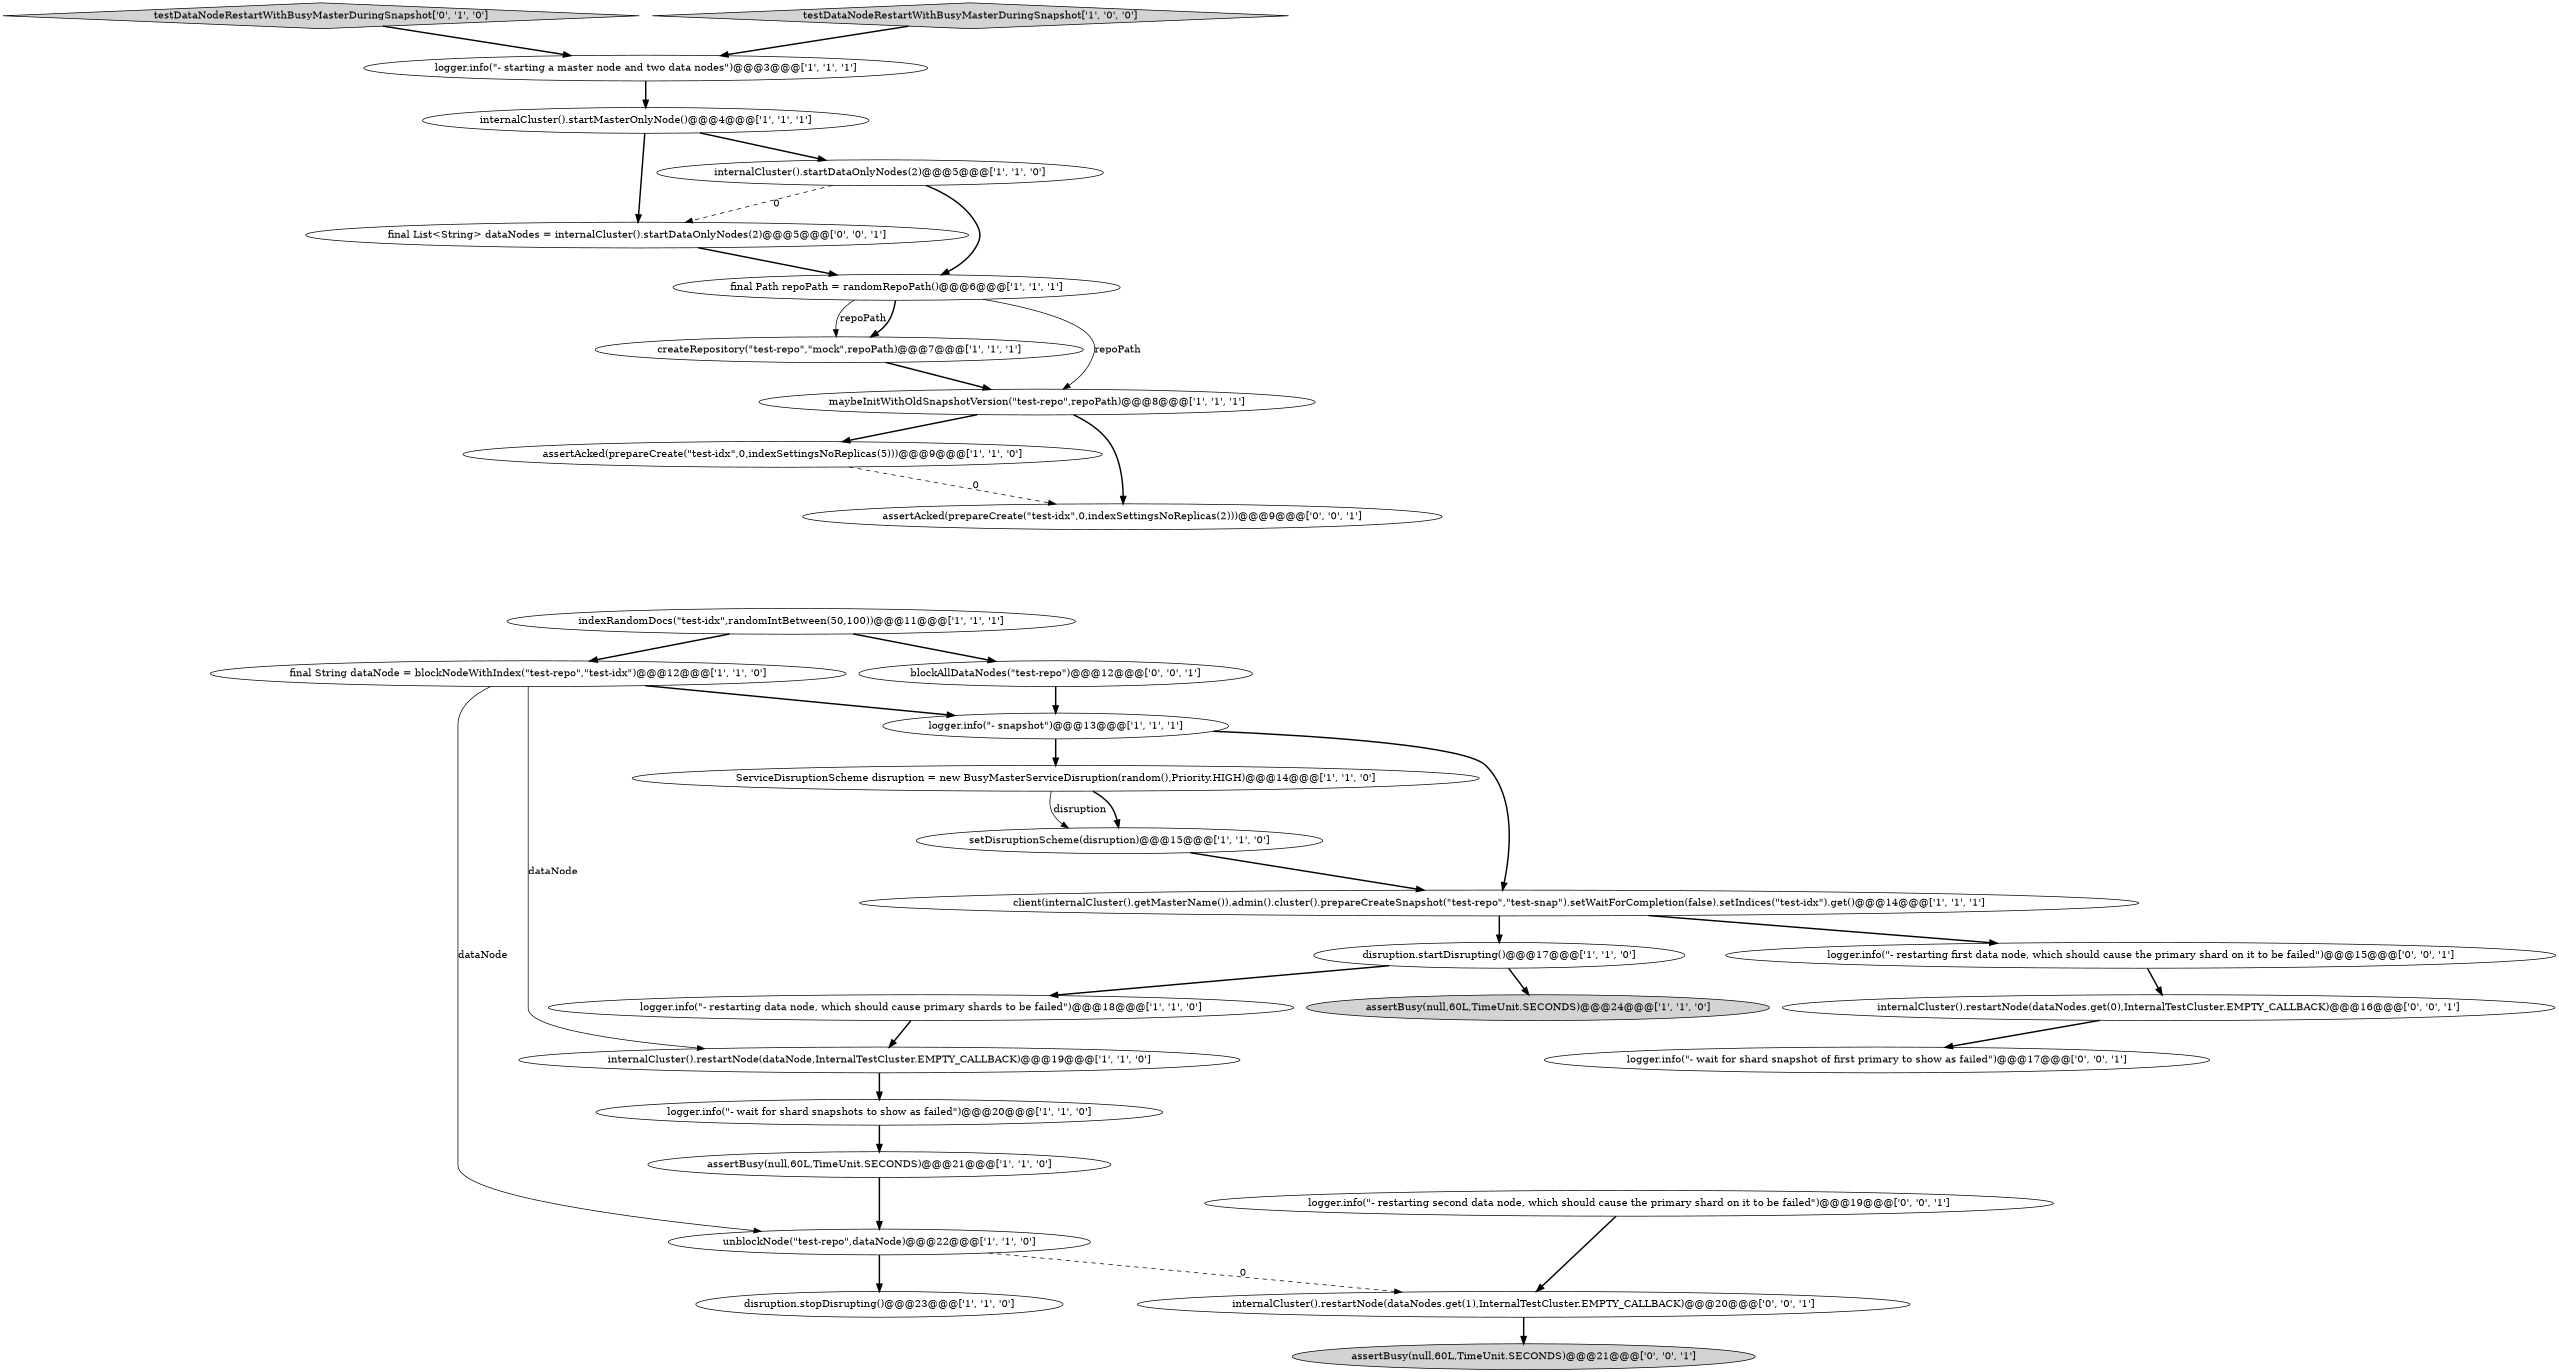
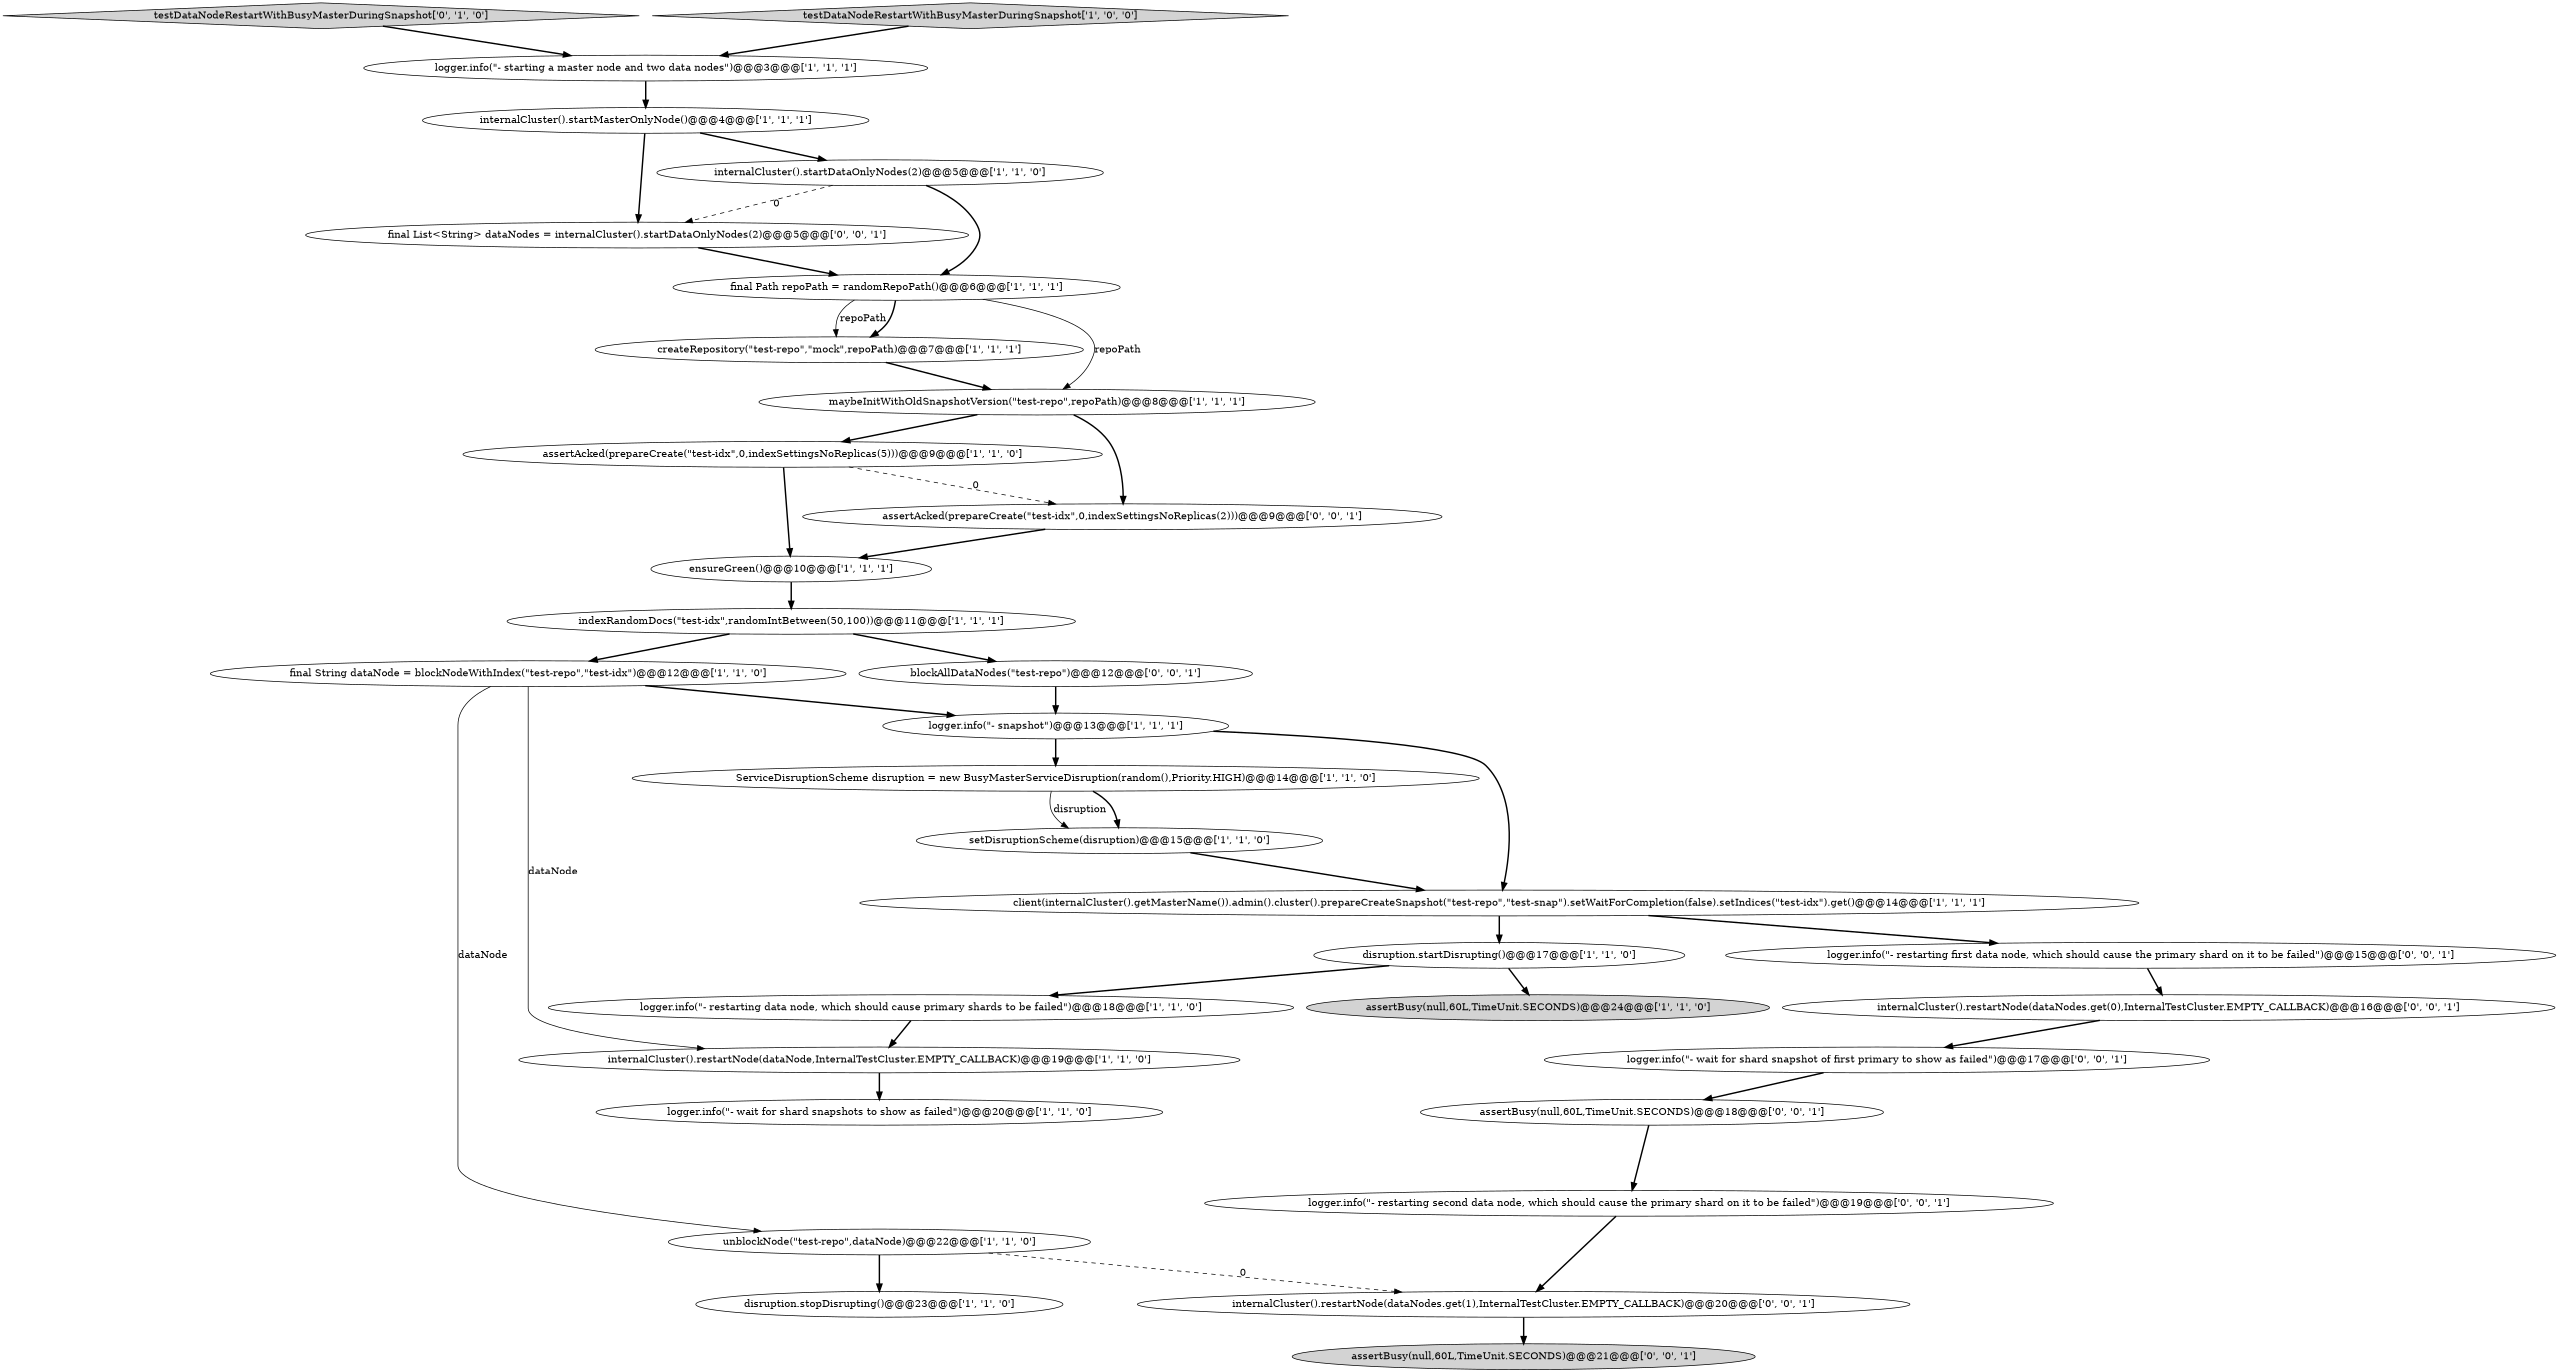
node "ensureGreen()@@@10@@@['1', '1', '1']": added
node "assertBusy(null,60L,TimeUnit.SECONDS)@@@18@@@['0', '0', '1']": added
node "assertBusy(null,60L,TimeUnit.SECONDS)@@@21@@@['1', '1', '0']": removed
